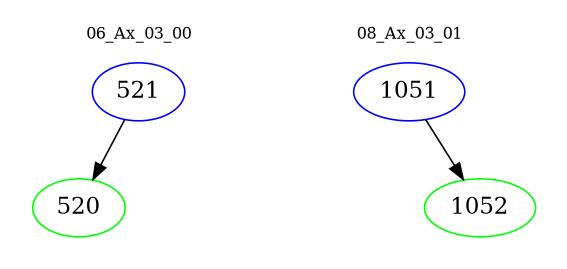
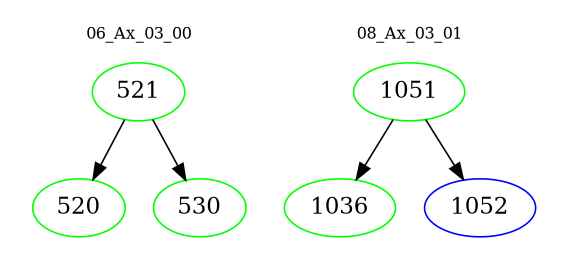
node "521": color blue -> green
node "1051": color blue -> green
node "530": added
node "1036": added
node "1052": color green -> blue
